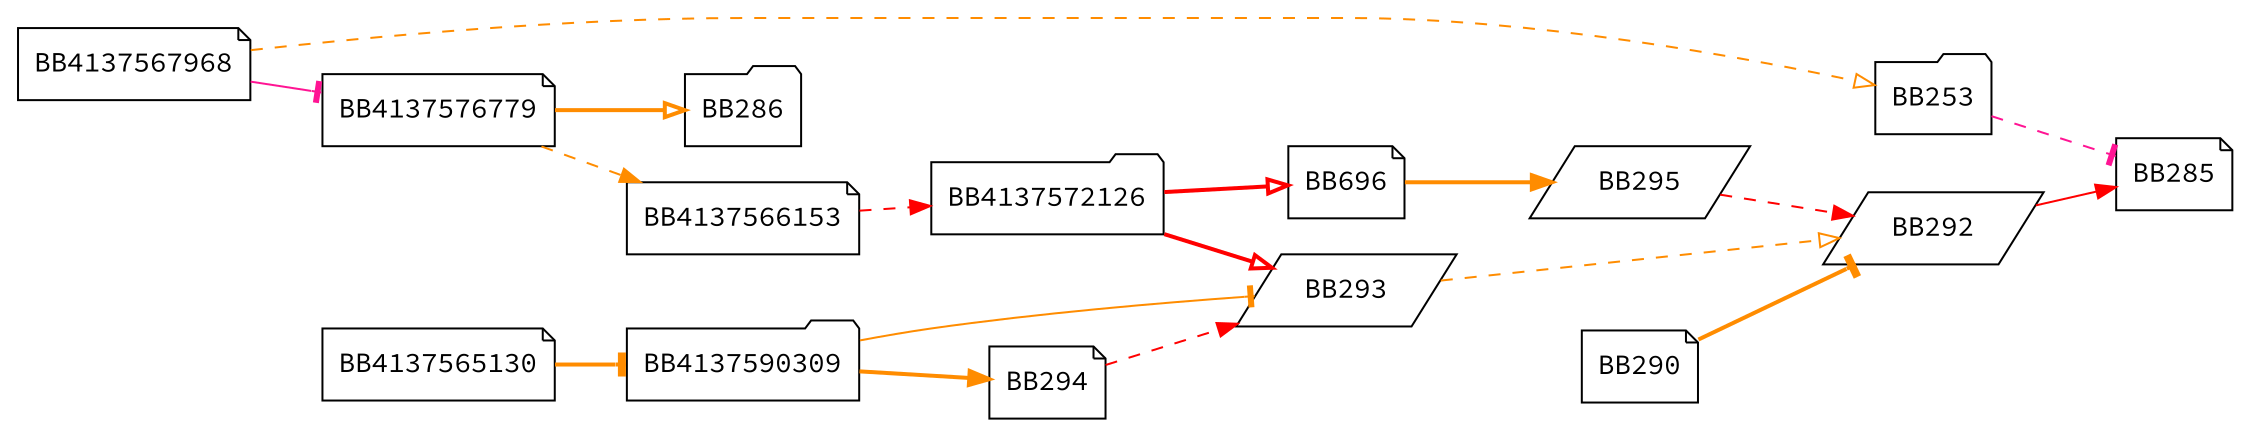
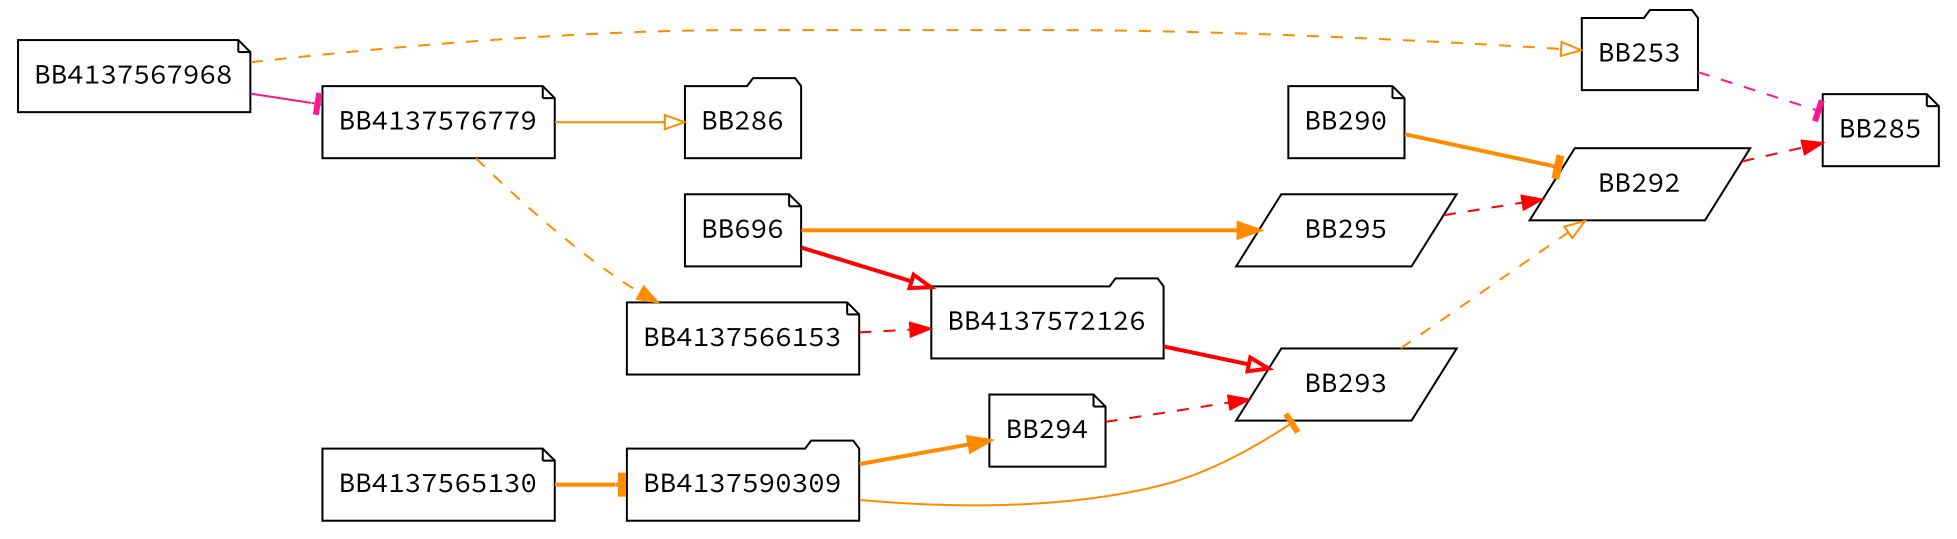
edge "BB4137576779" -> "BB286": style bold -> solid
edge "BB4137572126" -> "BB696": reversed
edge "BB292" -> "BB285": style solid -> dashed
